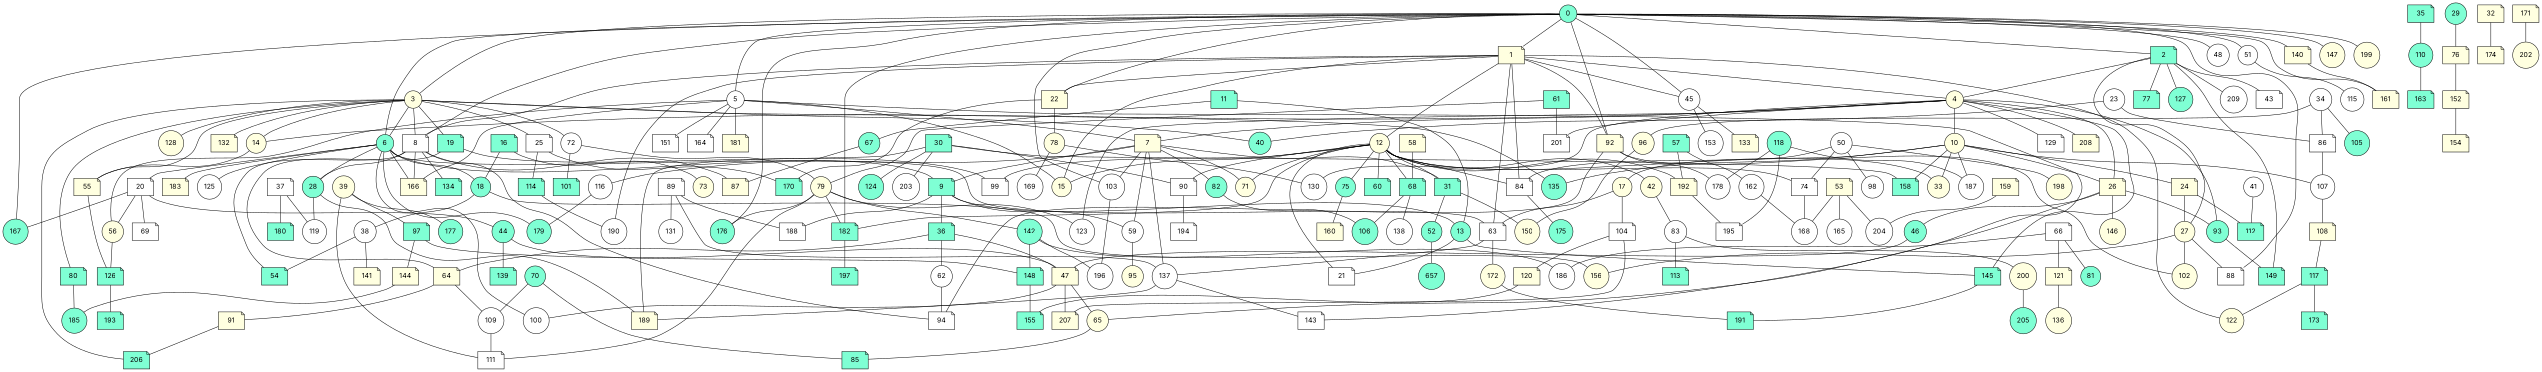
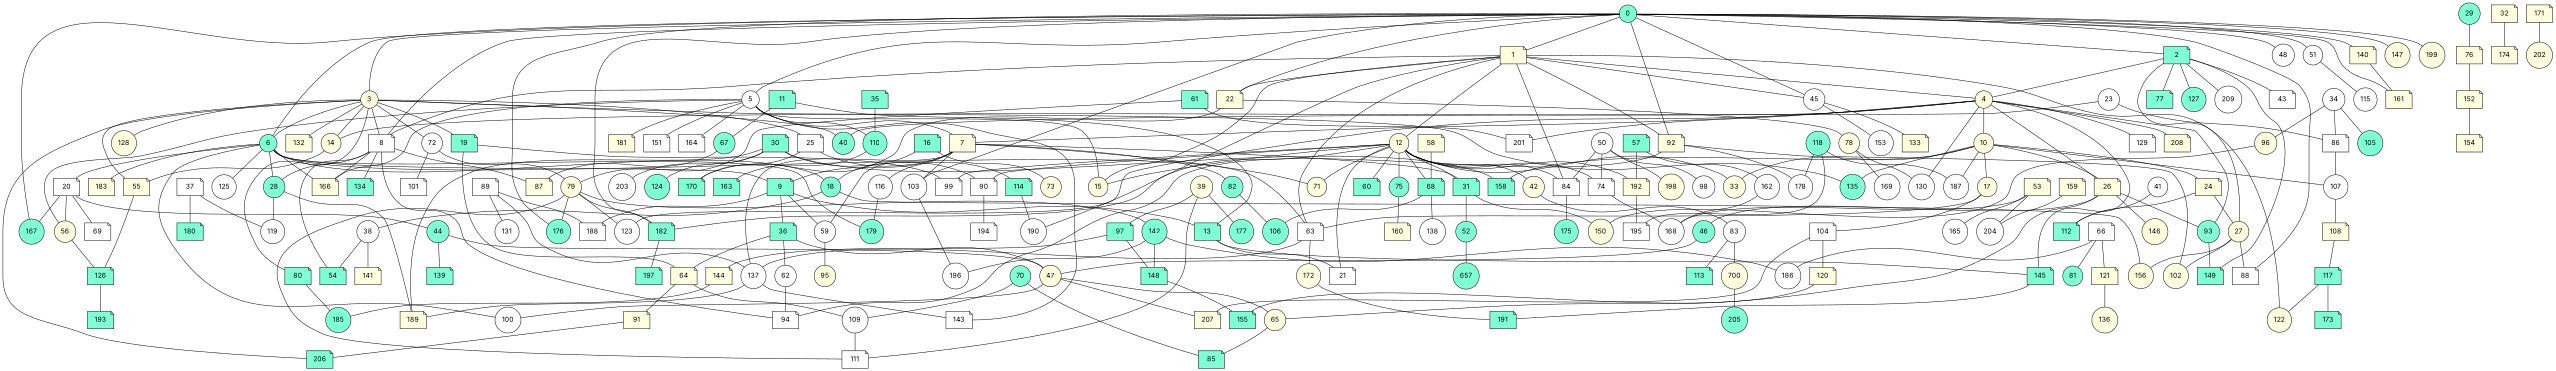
edge "5" -- "110": added
node "101": fillcolor aquamarine -> white
node "13": shape circle -> note
node "47": shape note -> circle
node "200": label "200" -> "700"
